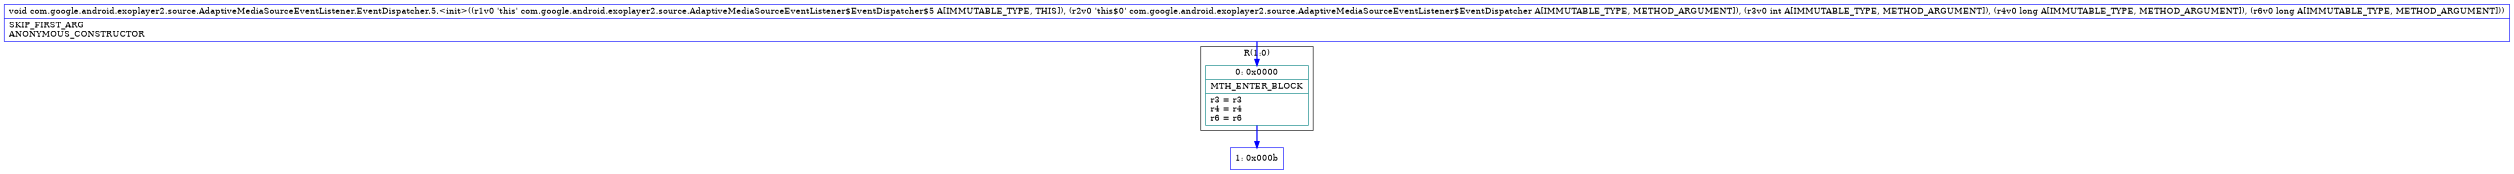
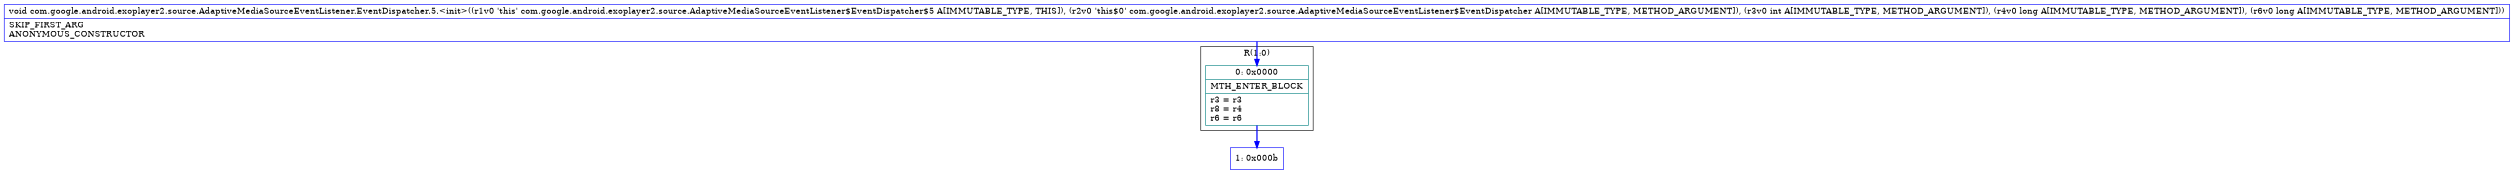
node "0: 0x0000": text "r4 = r4" -> "r8 = r4"
